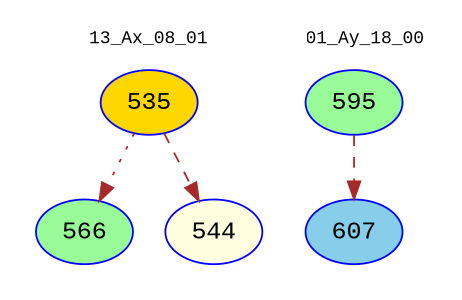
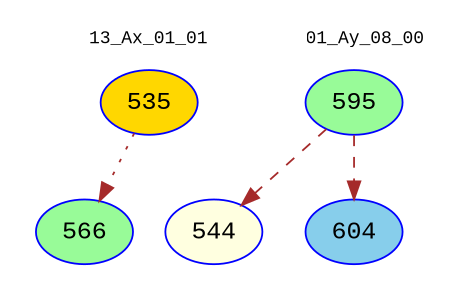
cluster "13_Ax_08_01": label "13_Ax_08_01" -> "13_Ax_01_01"
cluster "01_Ay_18_00": label "01_Ay_18_00" -> "01_Ay_08_00"
edge "535" -> "544": now "595" -> "544"
node "607": label "607" -> "604"
